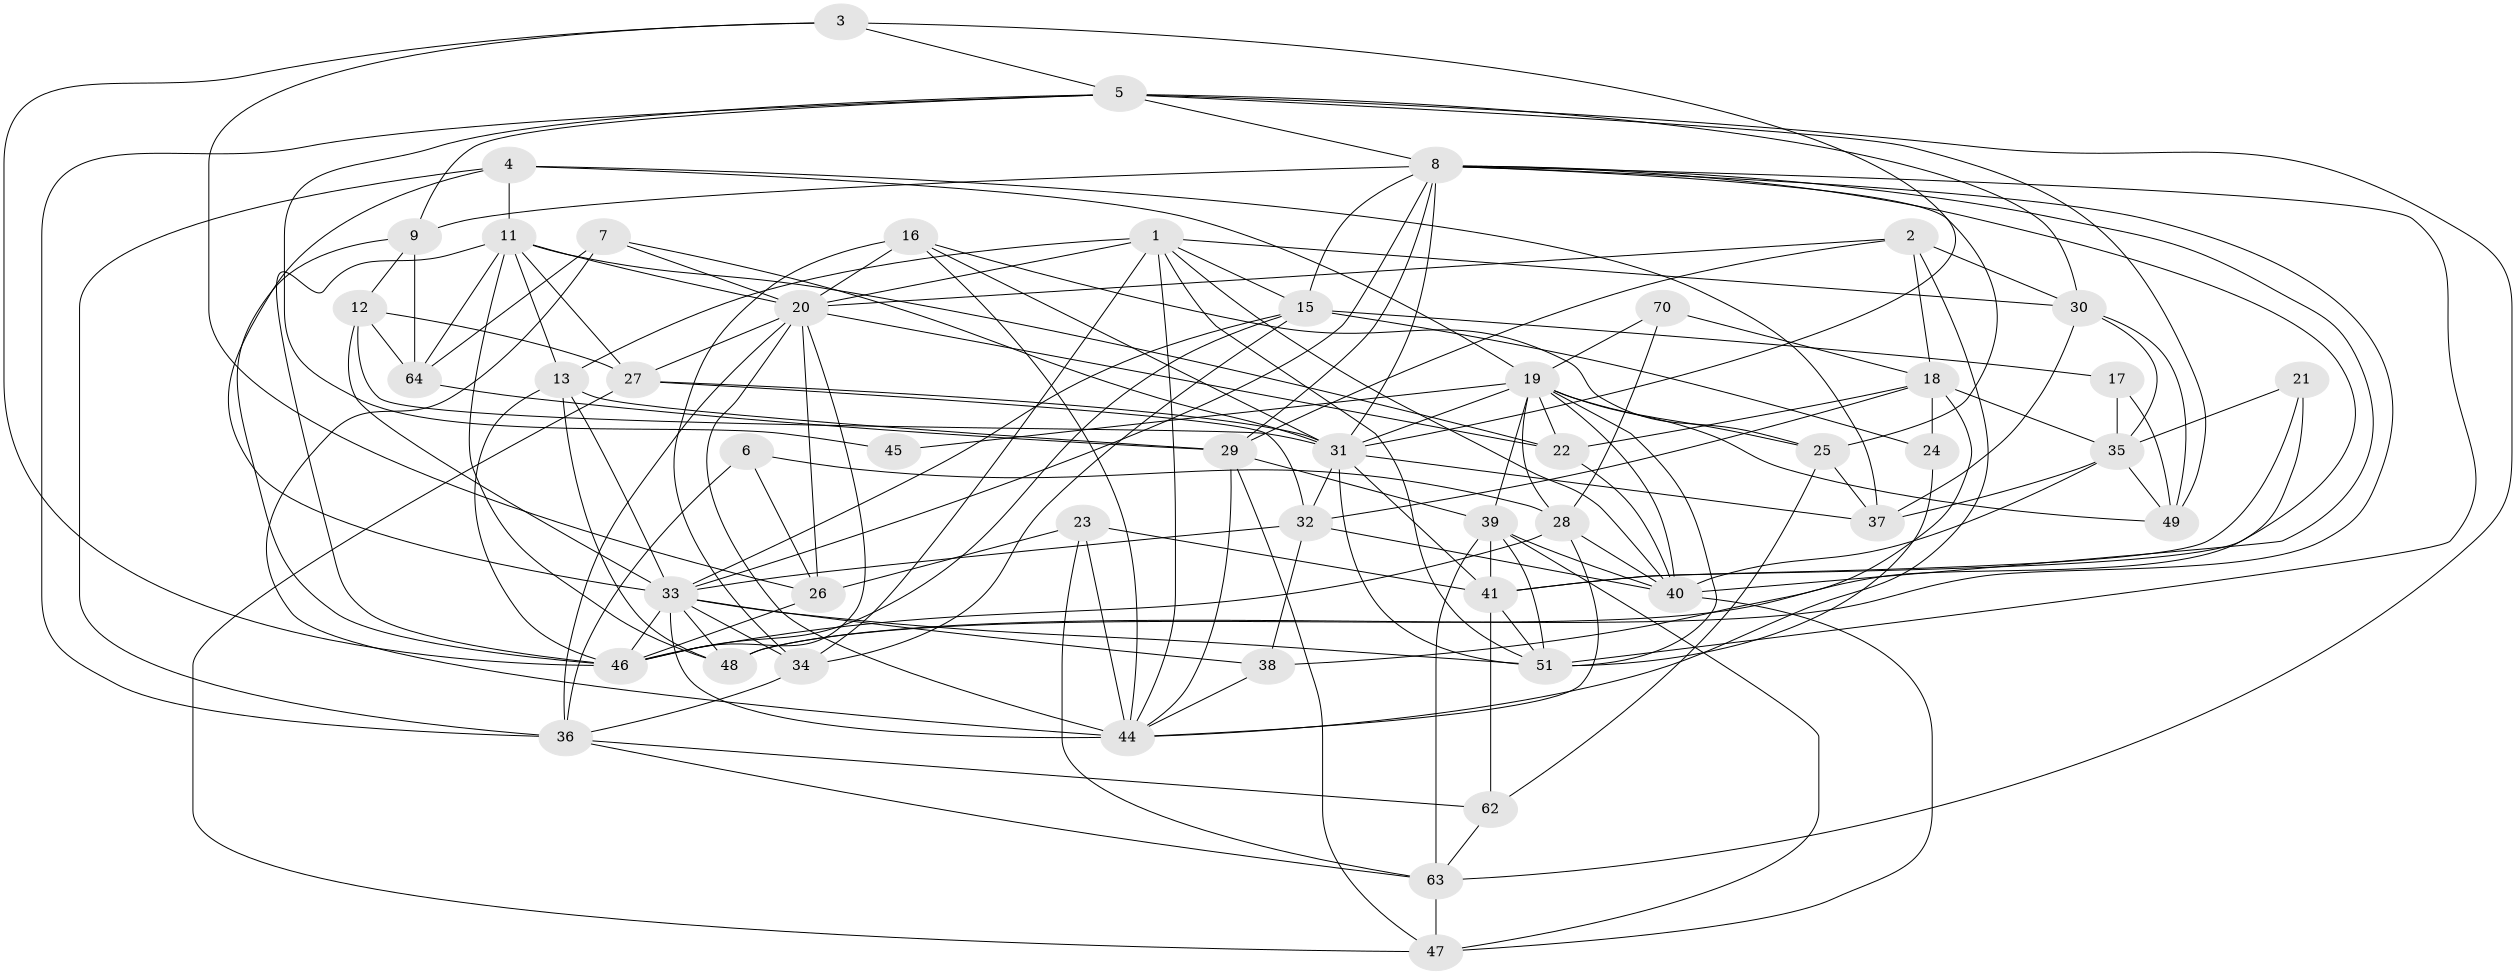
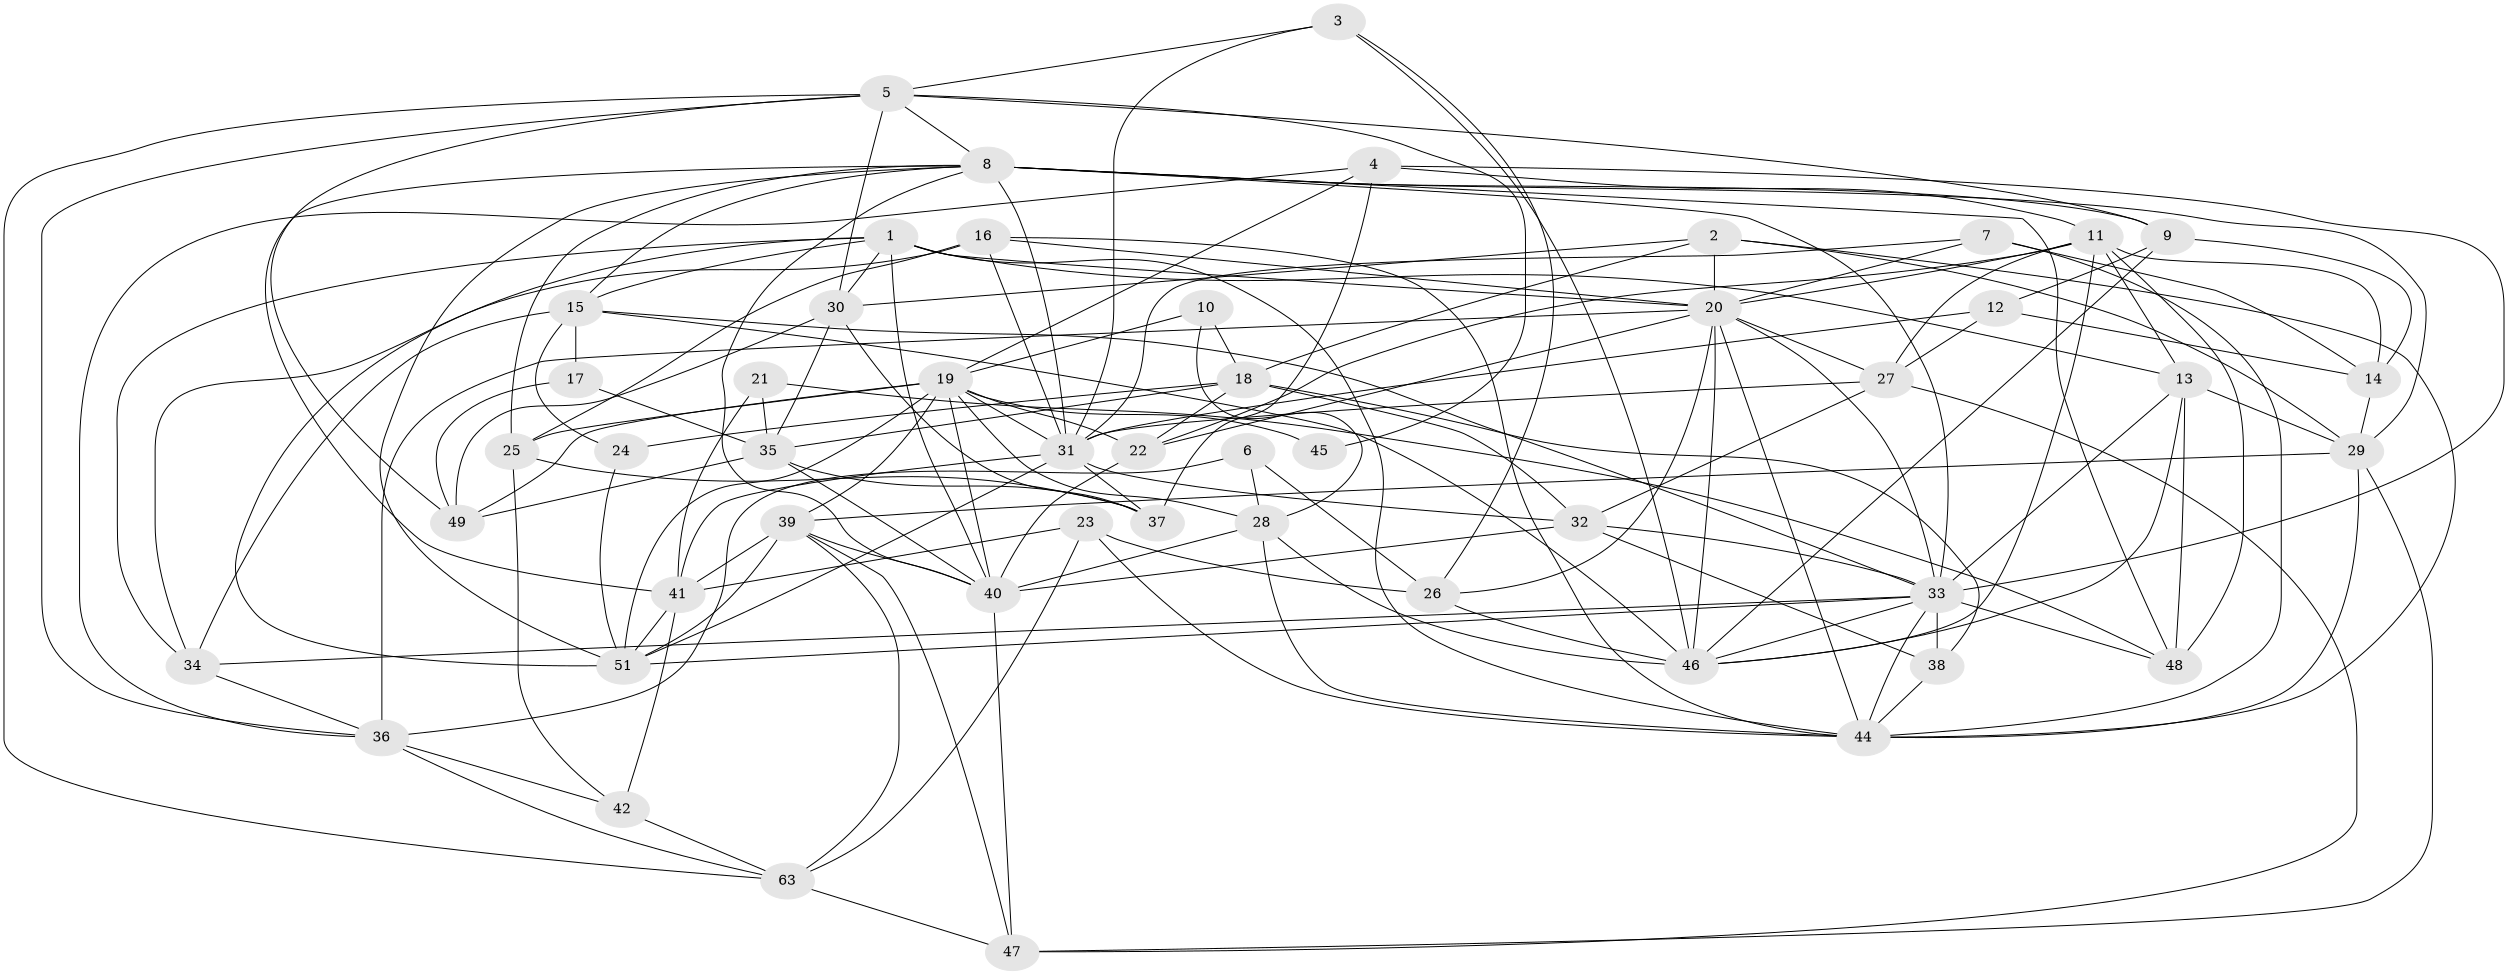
node "70": label "70" -> "10"
node "64": label "64" -> "14"
edge "12" -- "33": now "20" -- "33"
node "62": label "62" -> "42"
